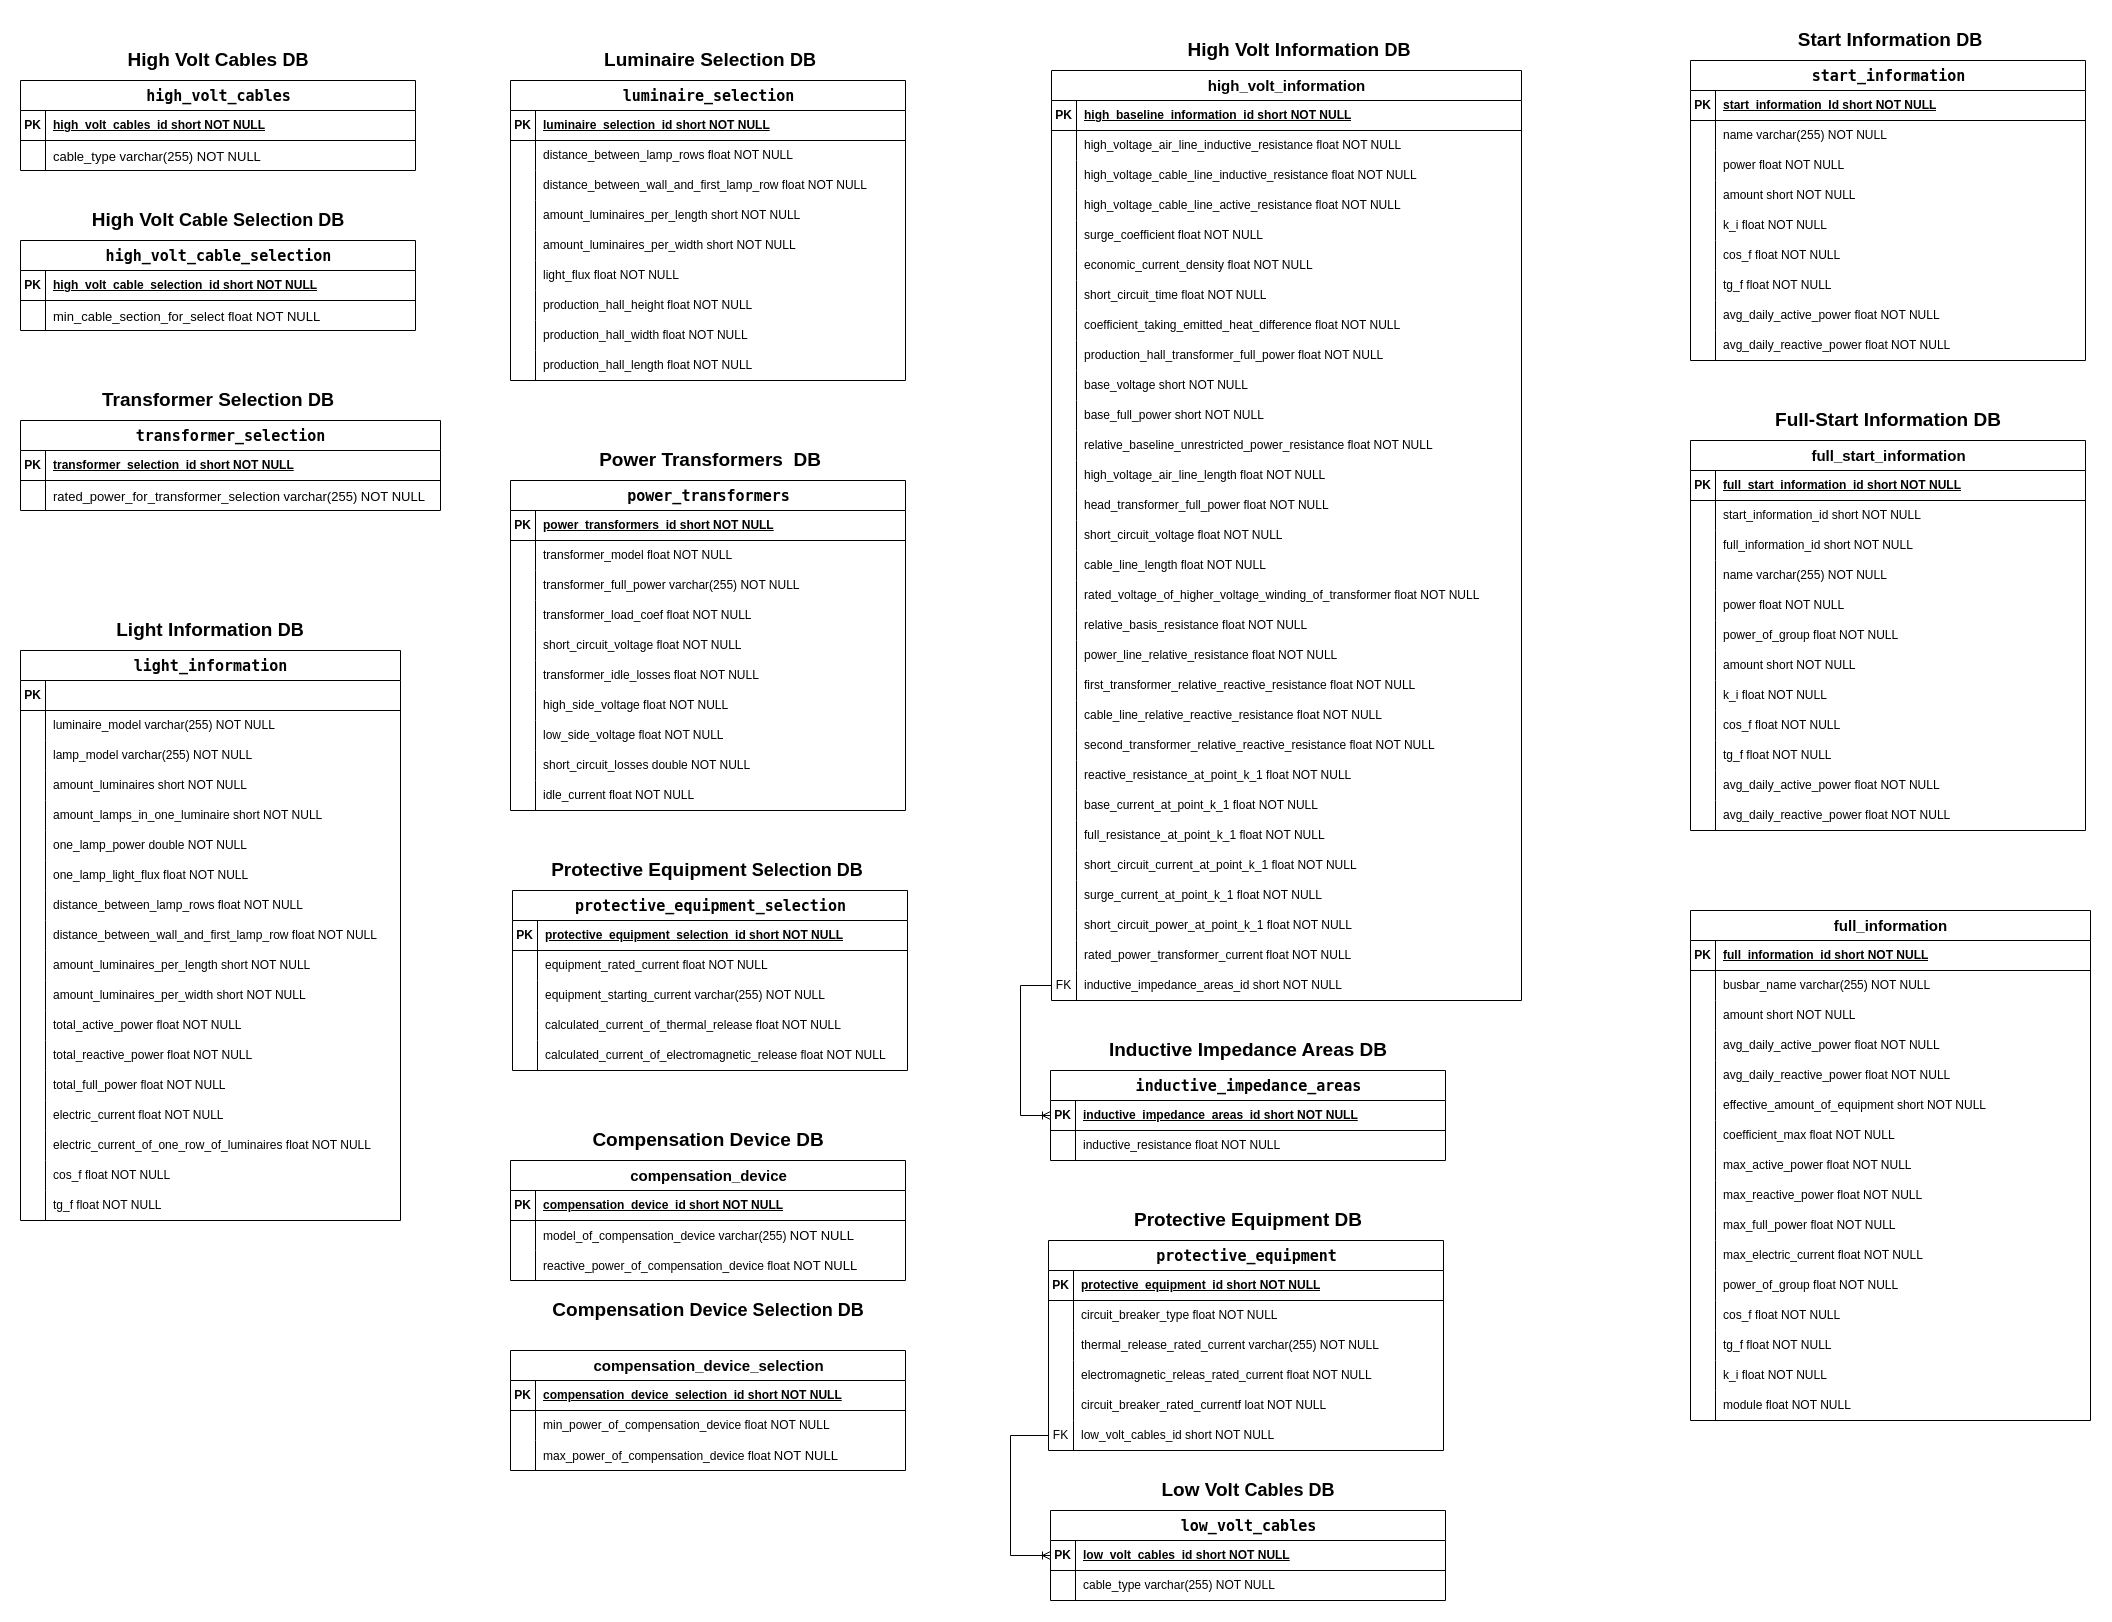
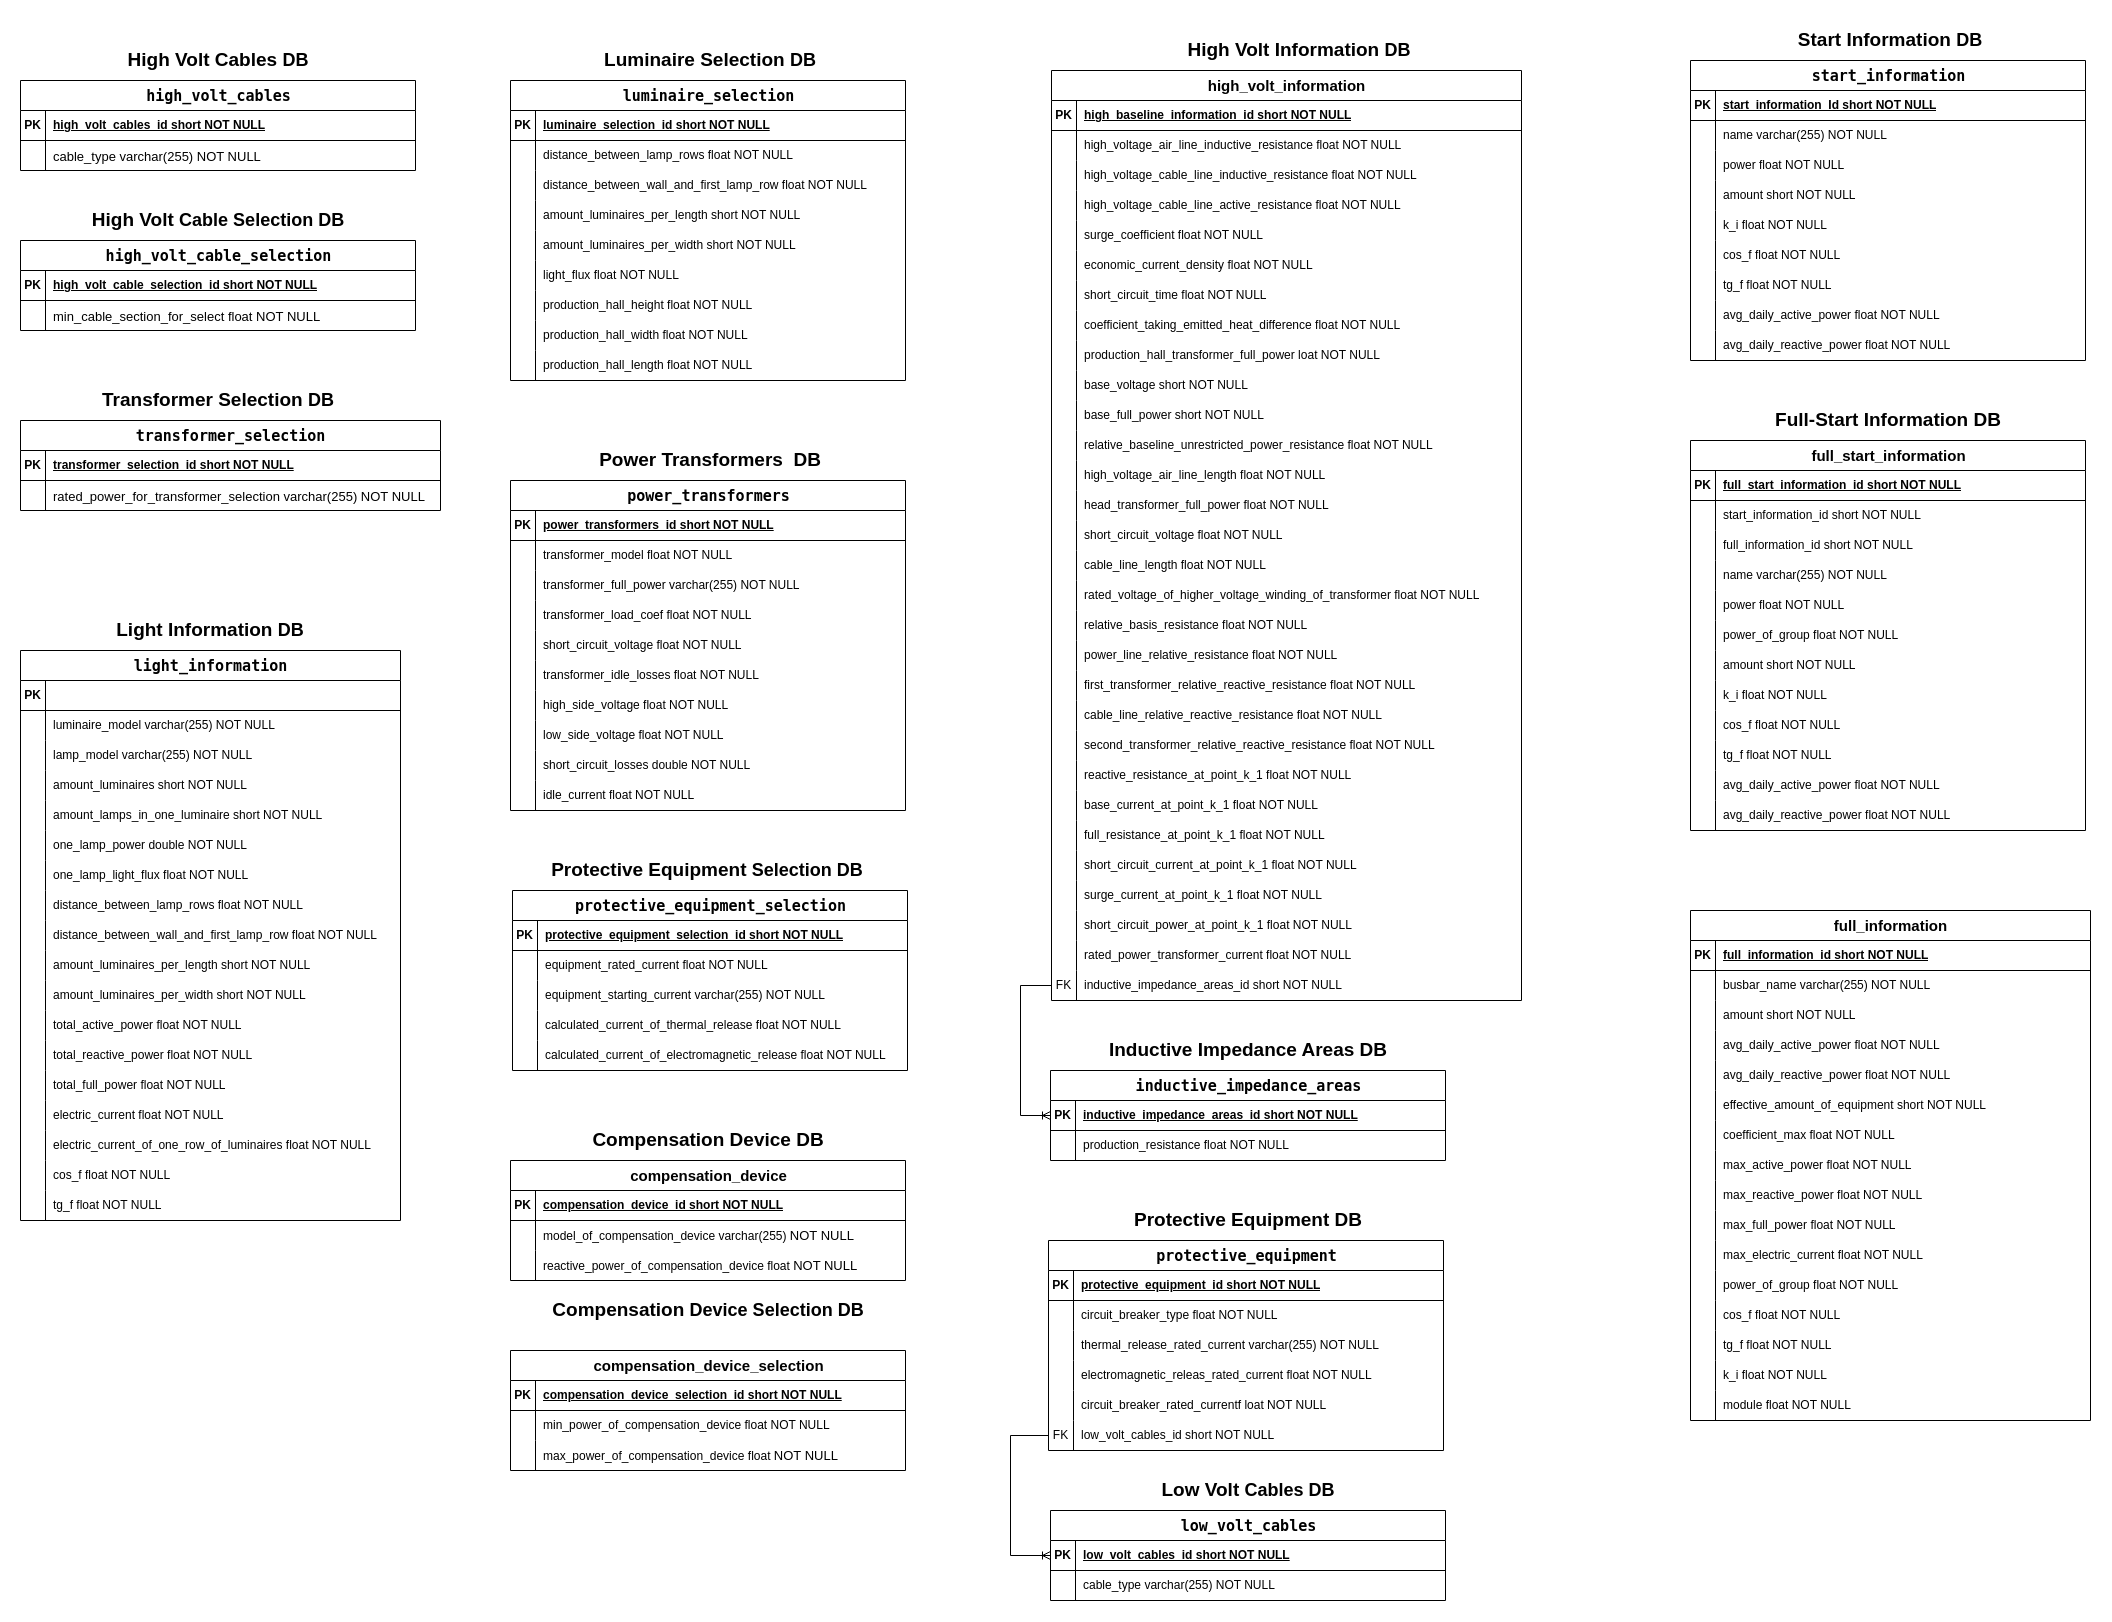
node "production_hall_transformer_full_power float NOT NULL": label "production_hall_transformer_full_power float NOT NULL" -> "production_hall_transformer_full_power loat NOT NULL"
node "inductive_resistance float NOT NULL": label "inductive_resistance float NOT NULL" -> "production_resistance float NOT NULL"
